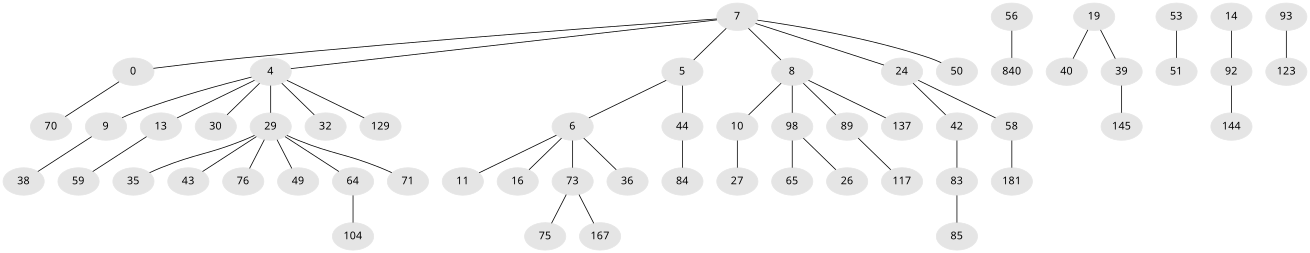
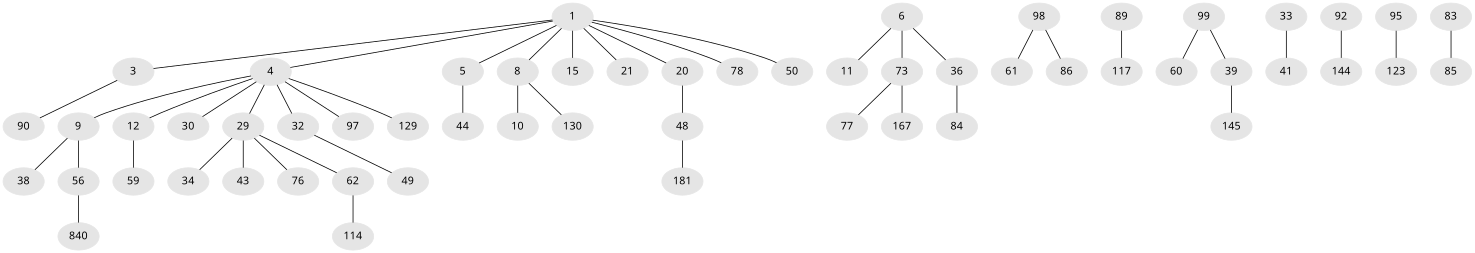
node "7": label "7" -> "1"
node "19": label "19" -> "99"
node "53": label "53" -> "33"
node "14": removed
node "93": label "93" -> "95"
node "0": label "0" -> "3"
node "15": added
node "21": added
node "78": added
node "24": label "24" -> "20"
node "40": label "40" -> "60"
node "51": label "51" -> "41"
edge "5" -- "6": removed
edge "8" -- "98": removed
edge "8" -- "89": removed
node "70": label "70" -> "90"
node "13": label "13" -> "12"
node "97": added
node "137": label "137" -> "130"
node "42": removed
node "58": label "58" -> "48"
edge "9" -- "56": added
edge "29" -- "49": now "32" -- "49"
edge "44" -- "84": now "36" -- "84"
node "35": label "35" -> "34"
node "64": label "64" -> "62"
node "71": removed
node "16": removed
node "27": removed
node "65": label "65" -> "61"
node "26": label "26" -> "86"
node "104": label "104" -> "114"
node "75": label "75" -> "77"
